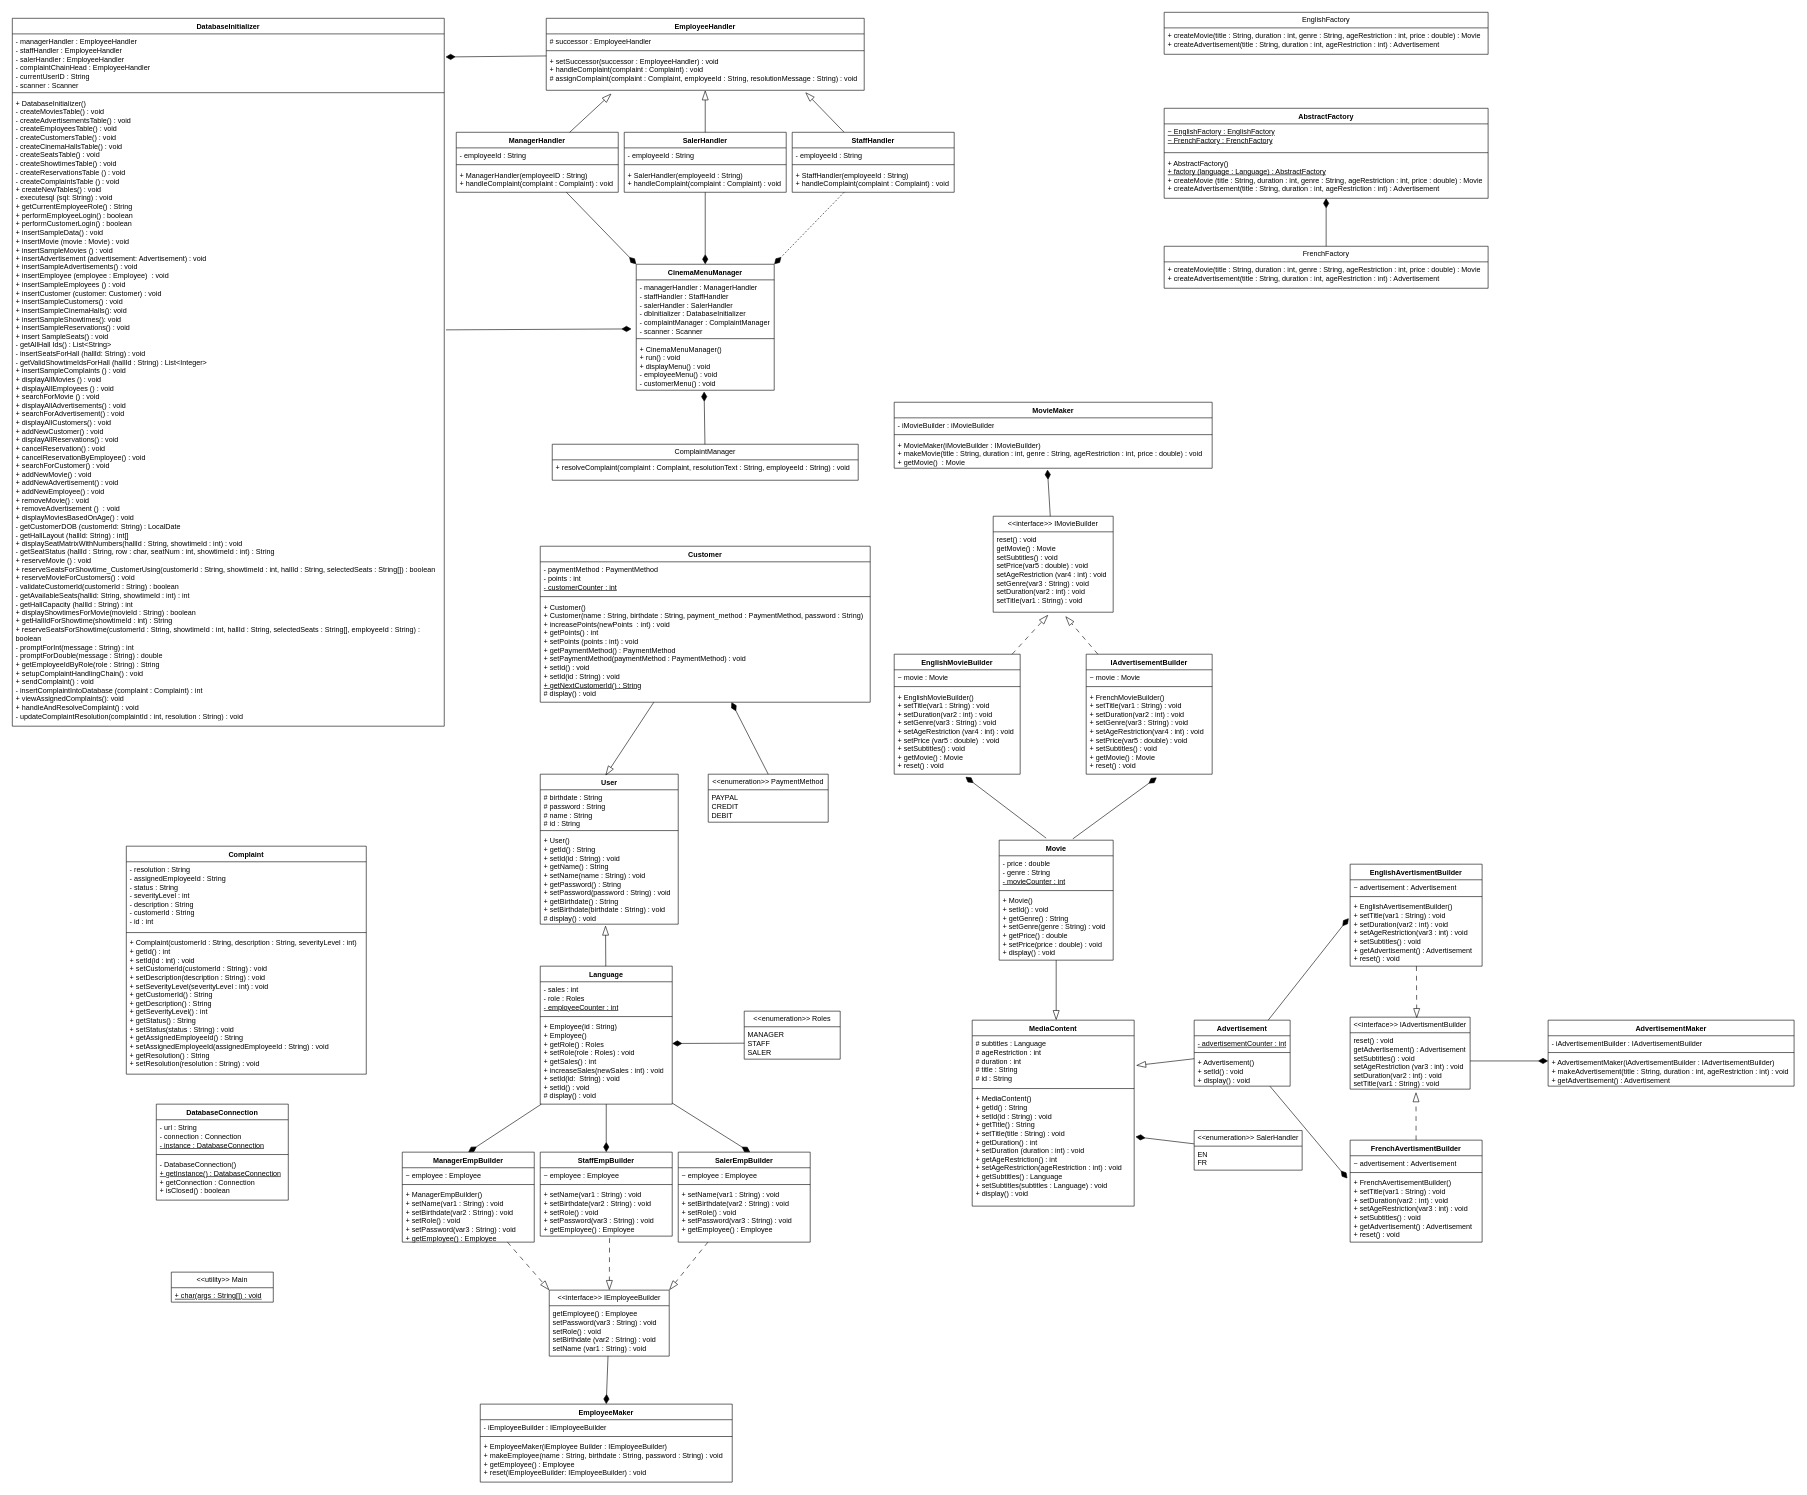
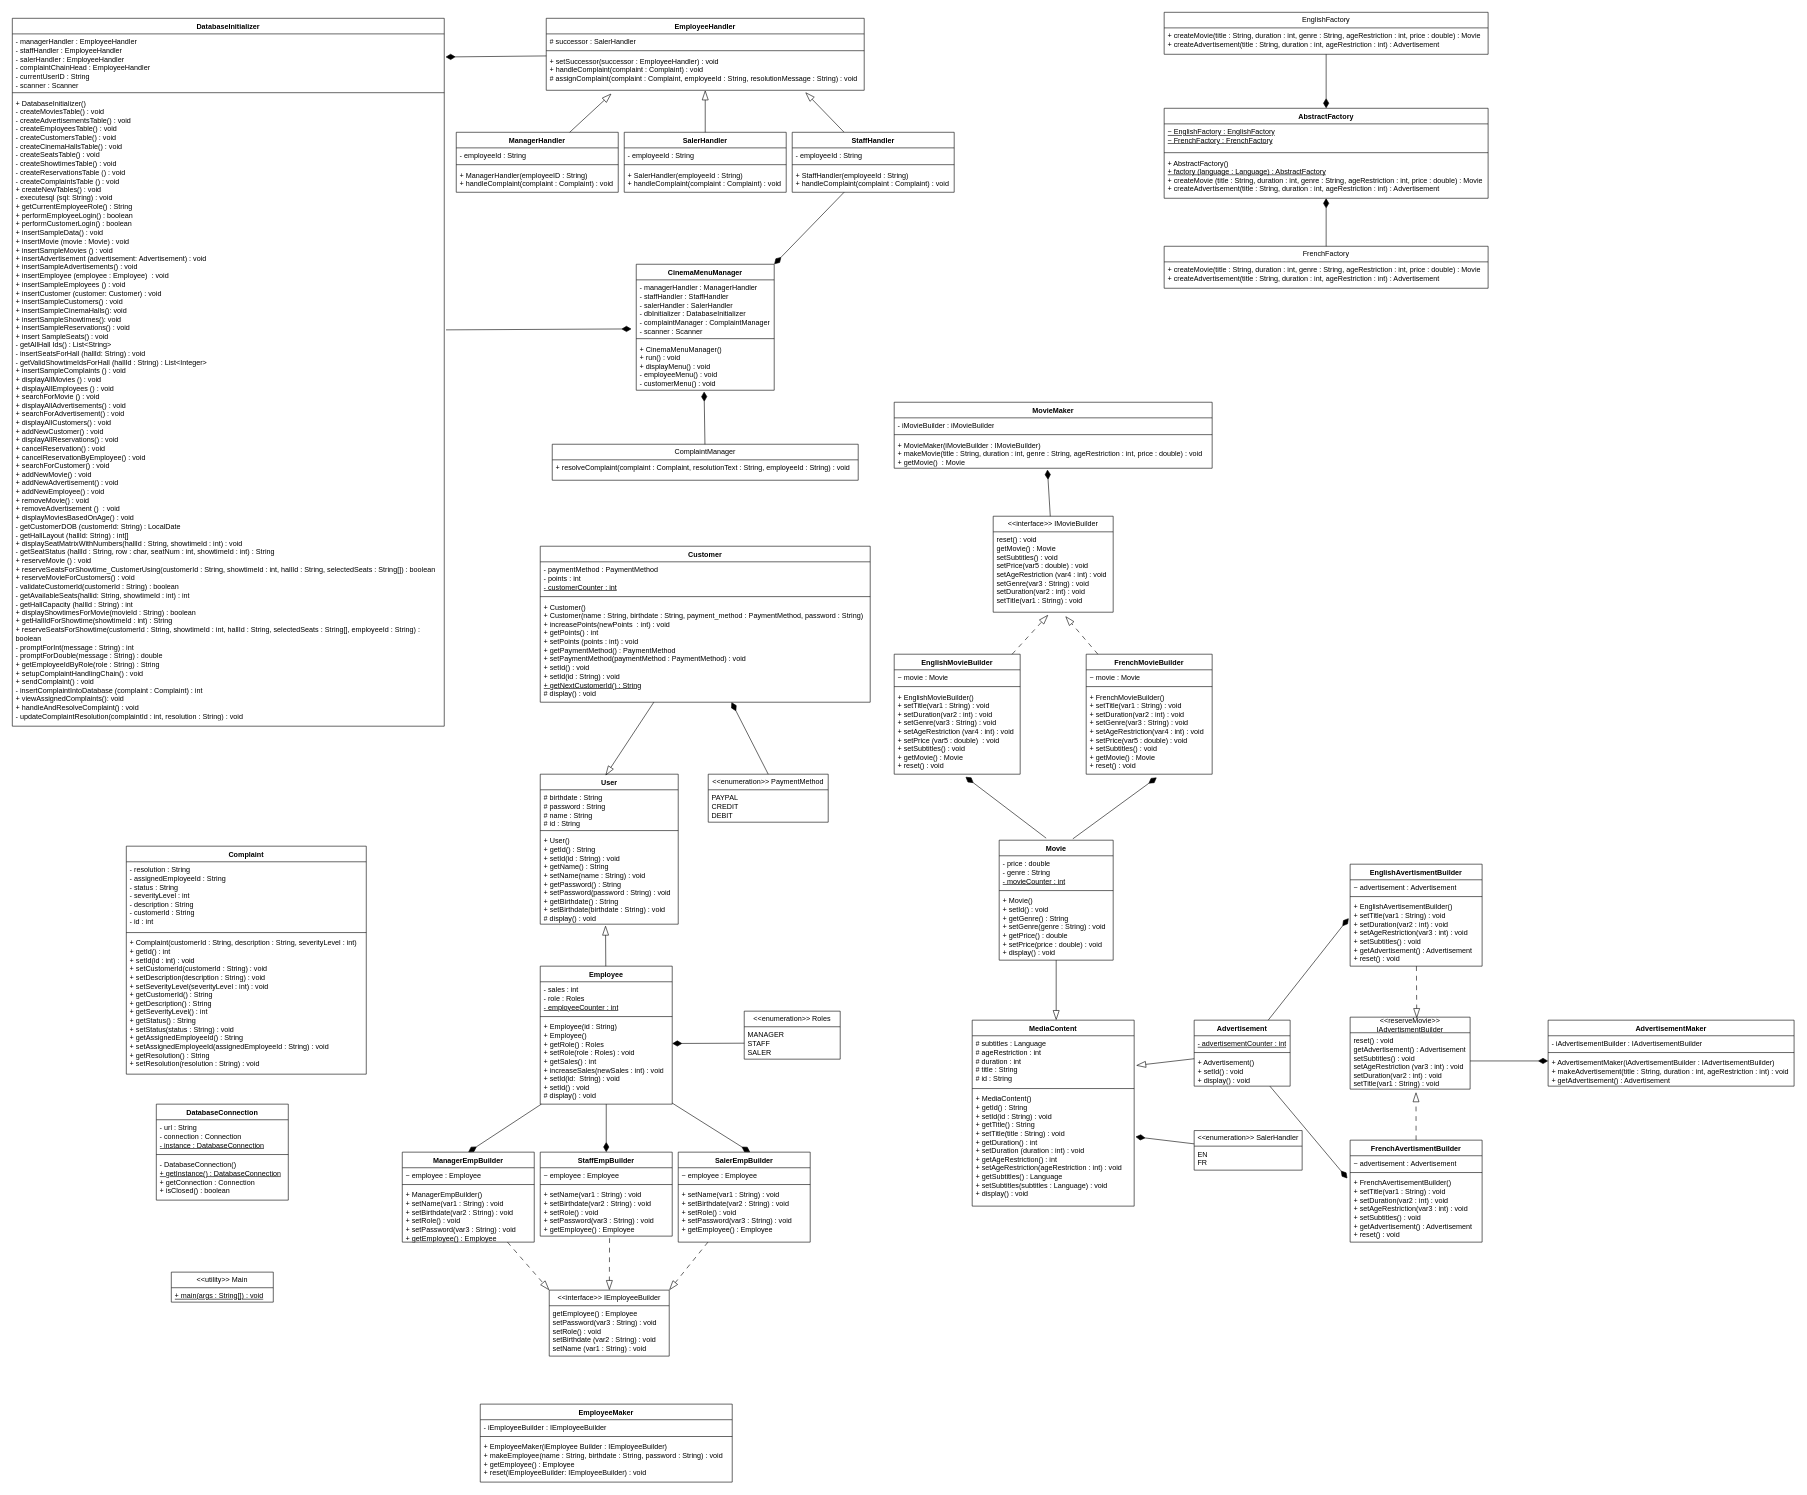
node "# successor : EmployeeHandler": label "# successor : EmployeeHandler" -> "# successor : SalerHandler"
edge "EnglishFactory" -> "AbstractFactory": added
edge "StaffHandler" -> "CinemaMenuManager": style dashed -> solid
edge "ManagerHandler" -> "CinemaMenuManager": removed
edge "SalerHandler" -> "CinemaMenuManager": removed
node "IAdvertisementBuilder": label "IAdvertisementBuilder" -> "FrenchMovieBuilder"
node "Language": label "Language" -> "Employee"
node "<<interface>> IAdvertismentBuilder": label "<<interface>> IAdvertismentBuilder" -> "<<reserveMovie>> IAdvertismentBuilder"
node "+ char(args : String[]) : void": label "+ char(args : String[]) : void" -> "+ main(args : String[]) : void"
edge "<<interface>> IEmployeeBuilder" -> "EmployeeMaker": removed
